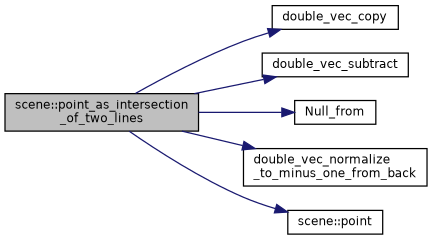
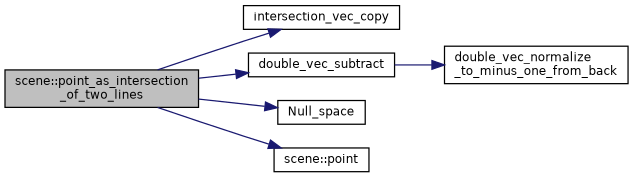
node "double_vec_copy": label "double_vec_copy" -> "intersection_vec_copy"
node "Null_from": label "Null_from" -> "Null_space"
edge "scene::point_as_intersection _of_two_lines" -> "double_vec_normalize _to_minus_one_from_back": now "double_vec_subtract" -> "double_vec_normalize _to_minus_one_from_back"
